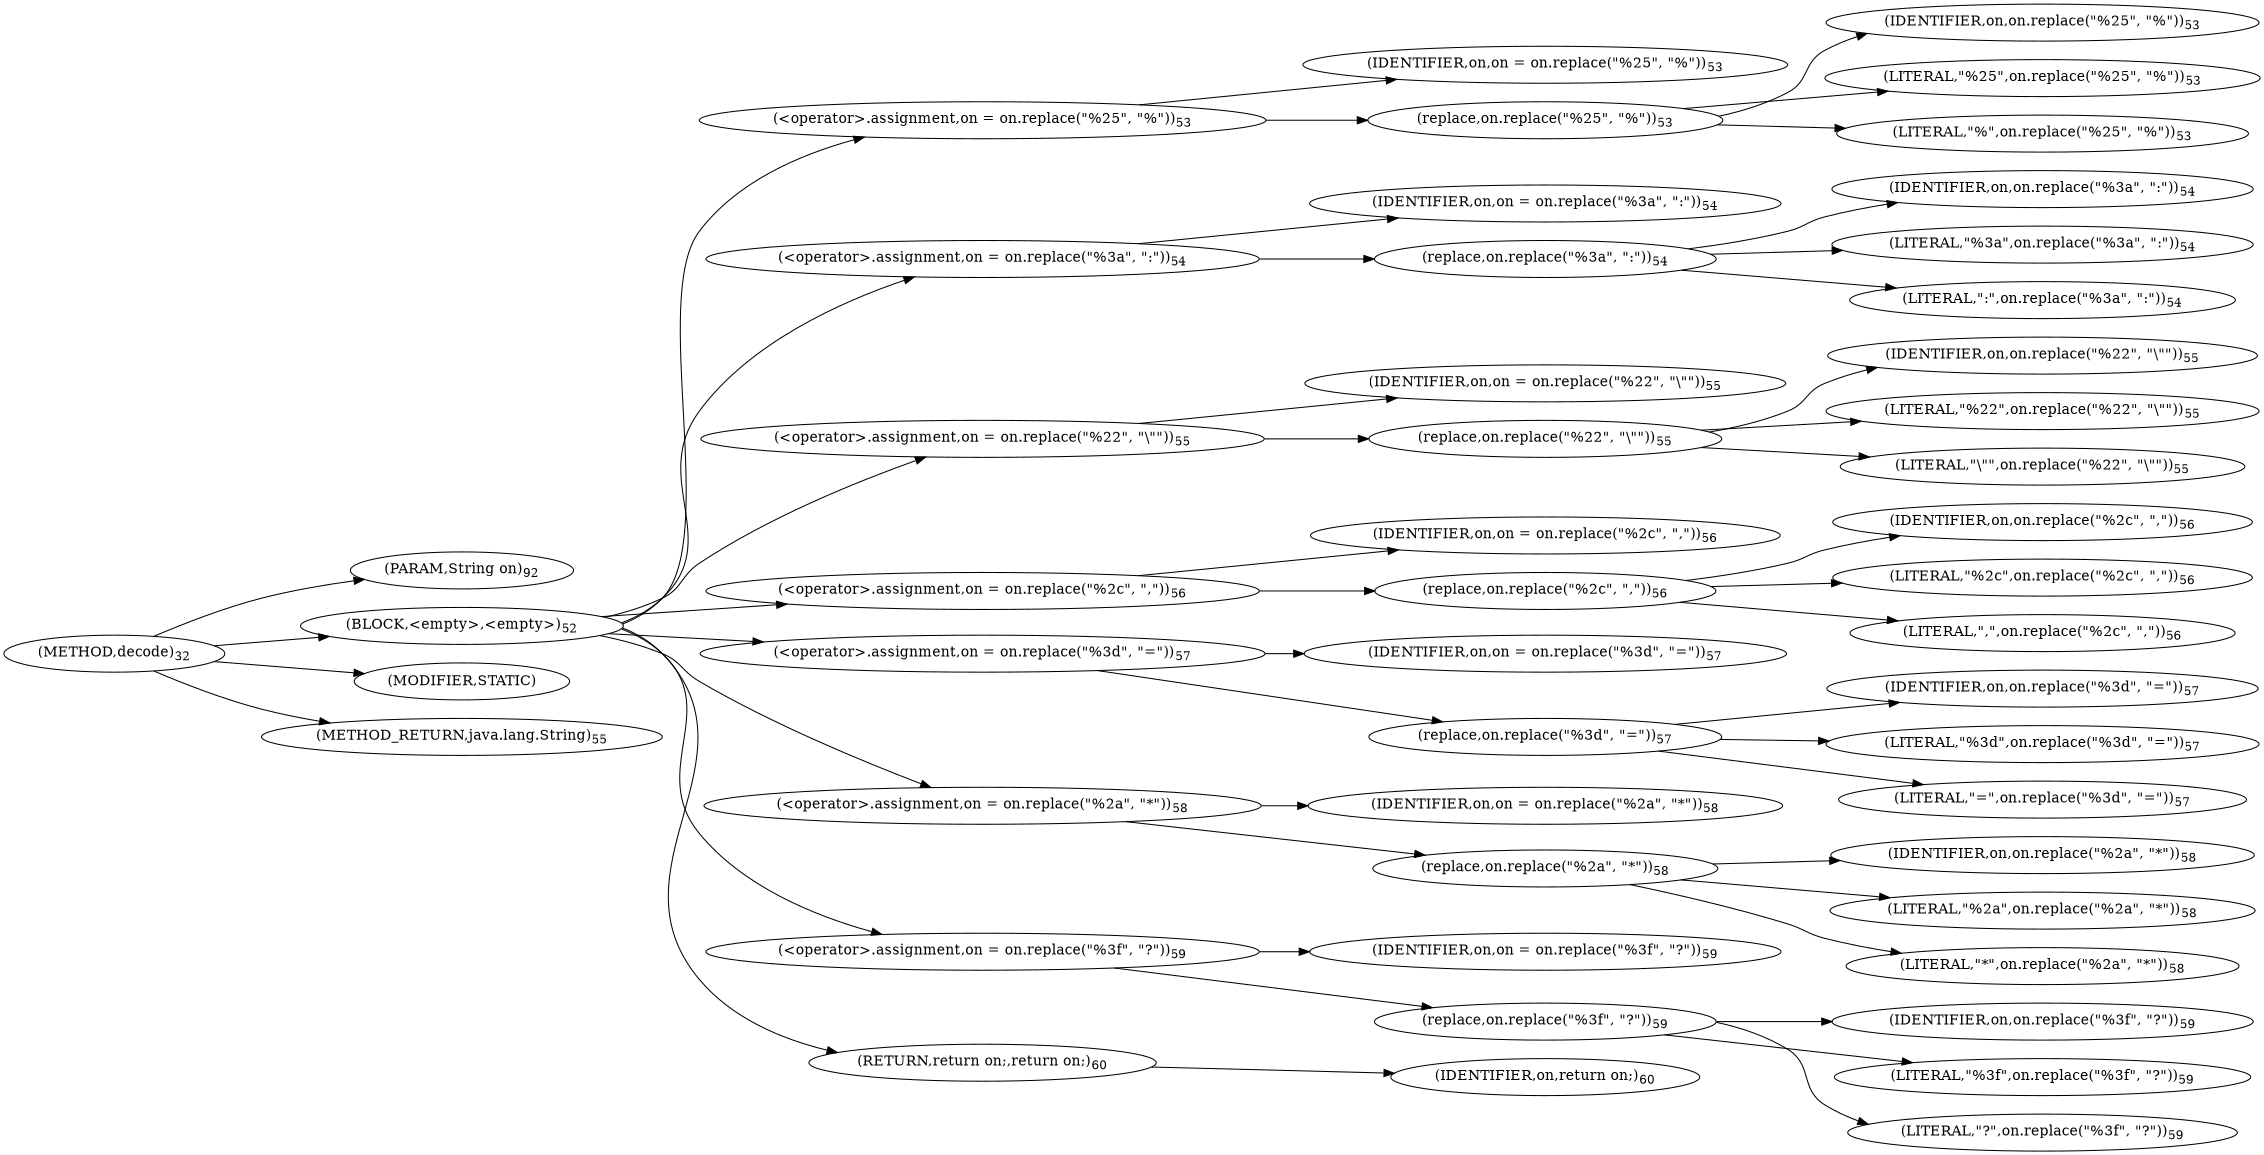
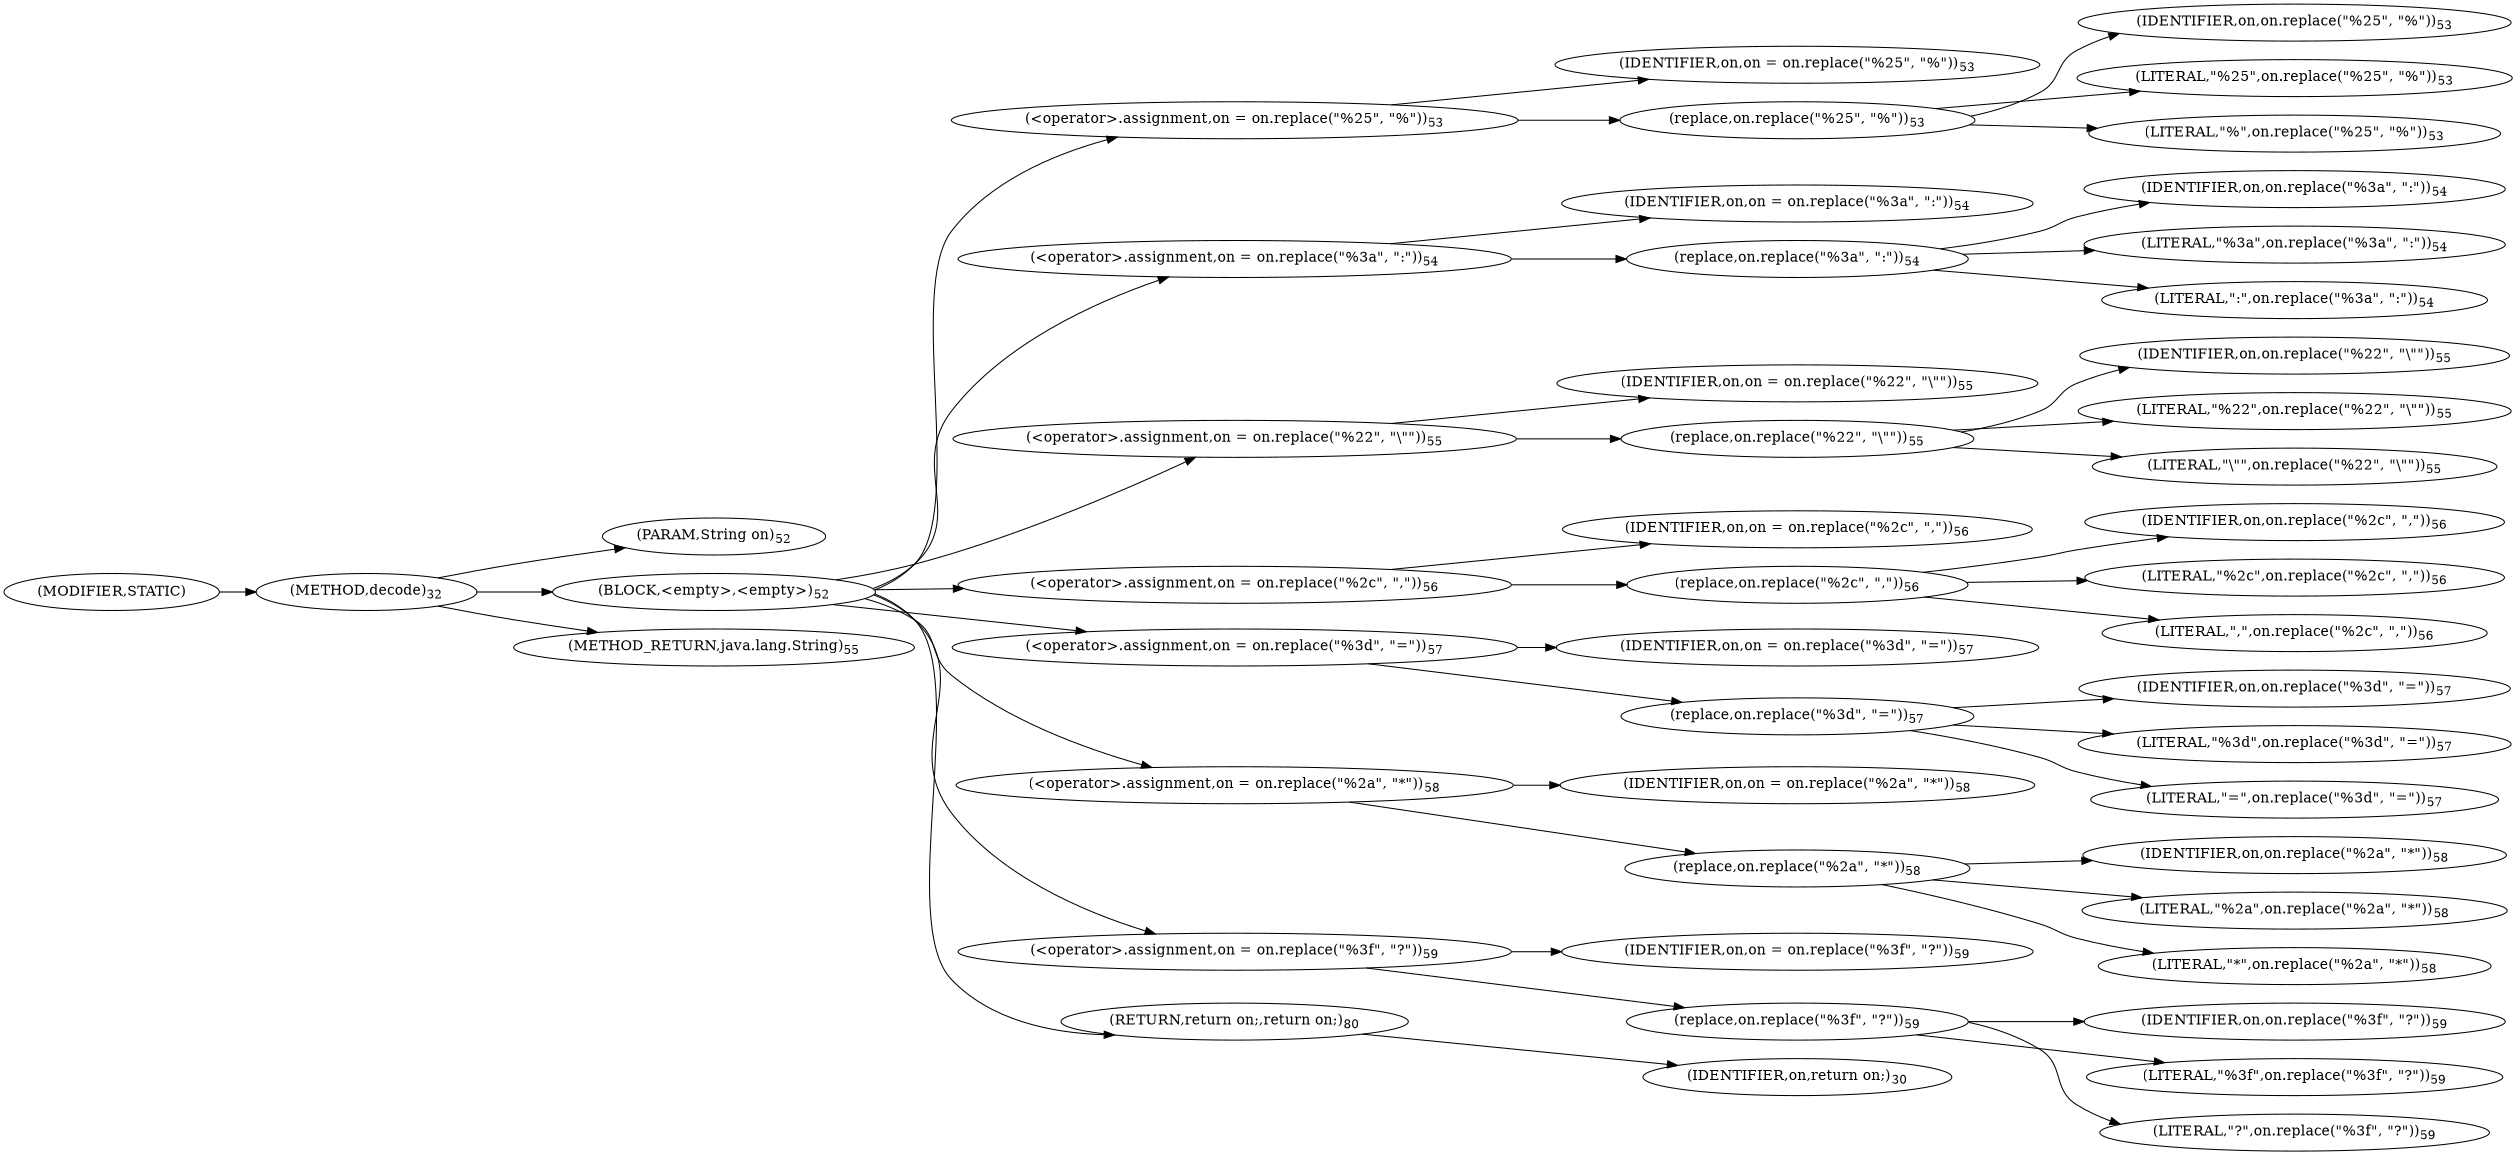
node "(PARAM,String on)": text "92" -> "52"
edge "(METHOD,decode)" -> "(MODIFIER,STATIC)": reversed
node "(RETURN,return on;,return on;)": text "60" -> "80"
node "(IDENTIFIER,on,return on;)": text "60" -> "30"
